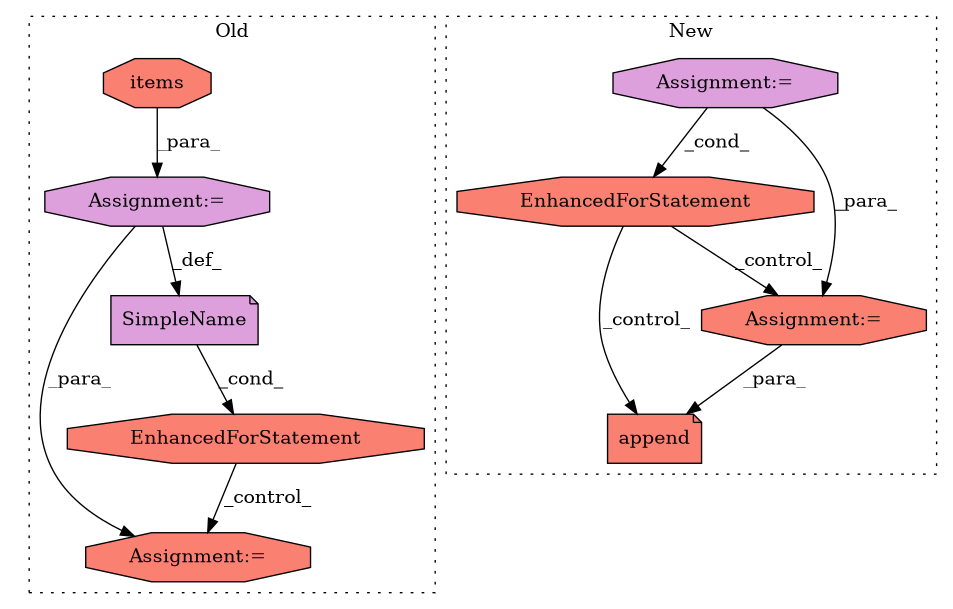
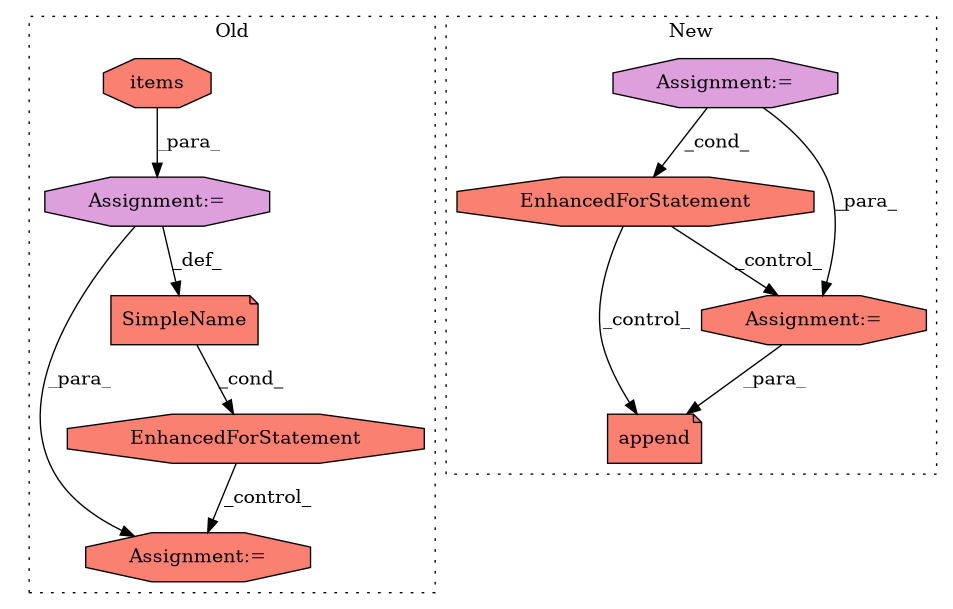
node "SimpleName": fillcolor plum -> salmon
